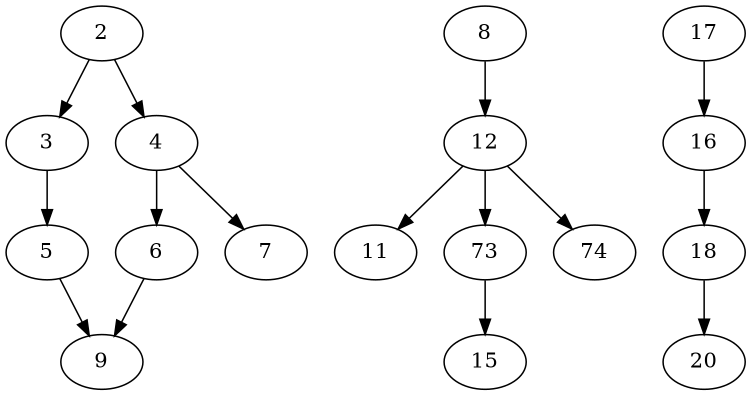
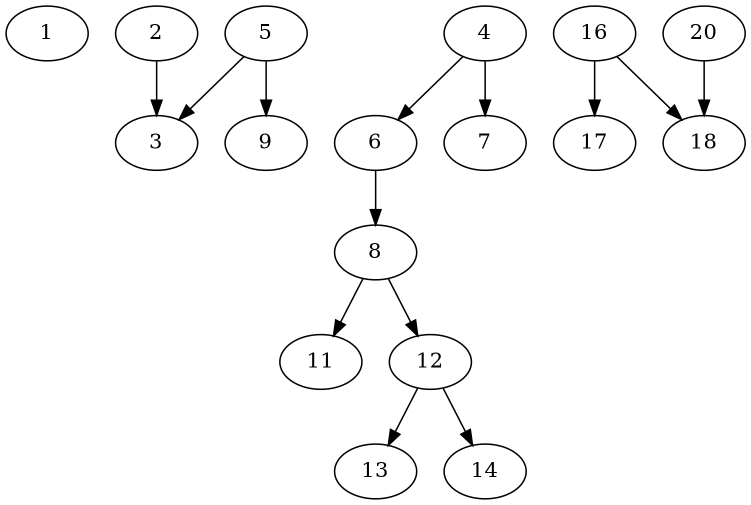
node "1": added
edge "2" -> "4": removed
edge "17" -> "16": reversed
edge "3" -> "5": reversed
edge "12" -> "11": now "8" -> "11"
node "73": label "73" -> "13"
node "74": label "74" -> "14"
edge "6" -> "9": now "6" -> "8"
edge "18" -> "20": reversed
node "15": removed
